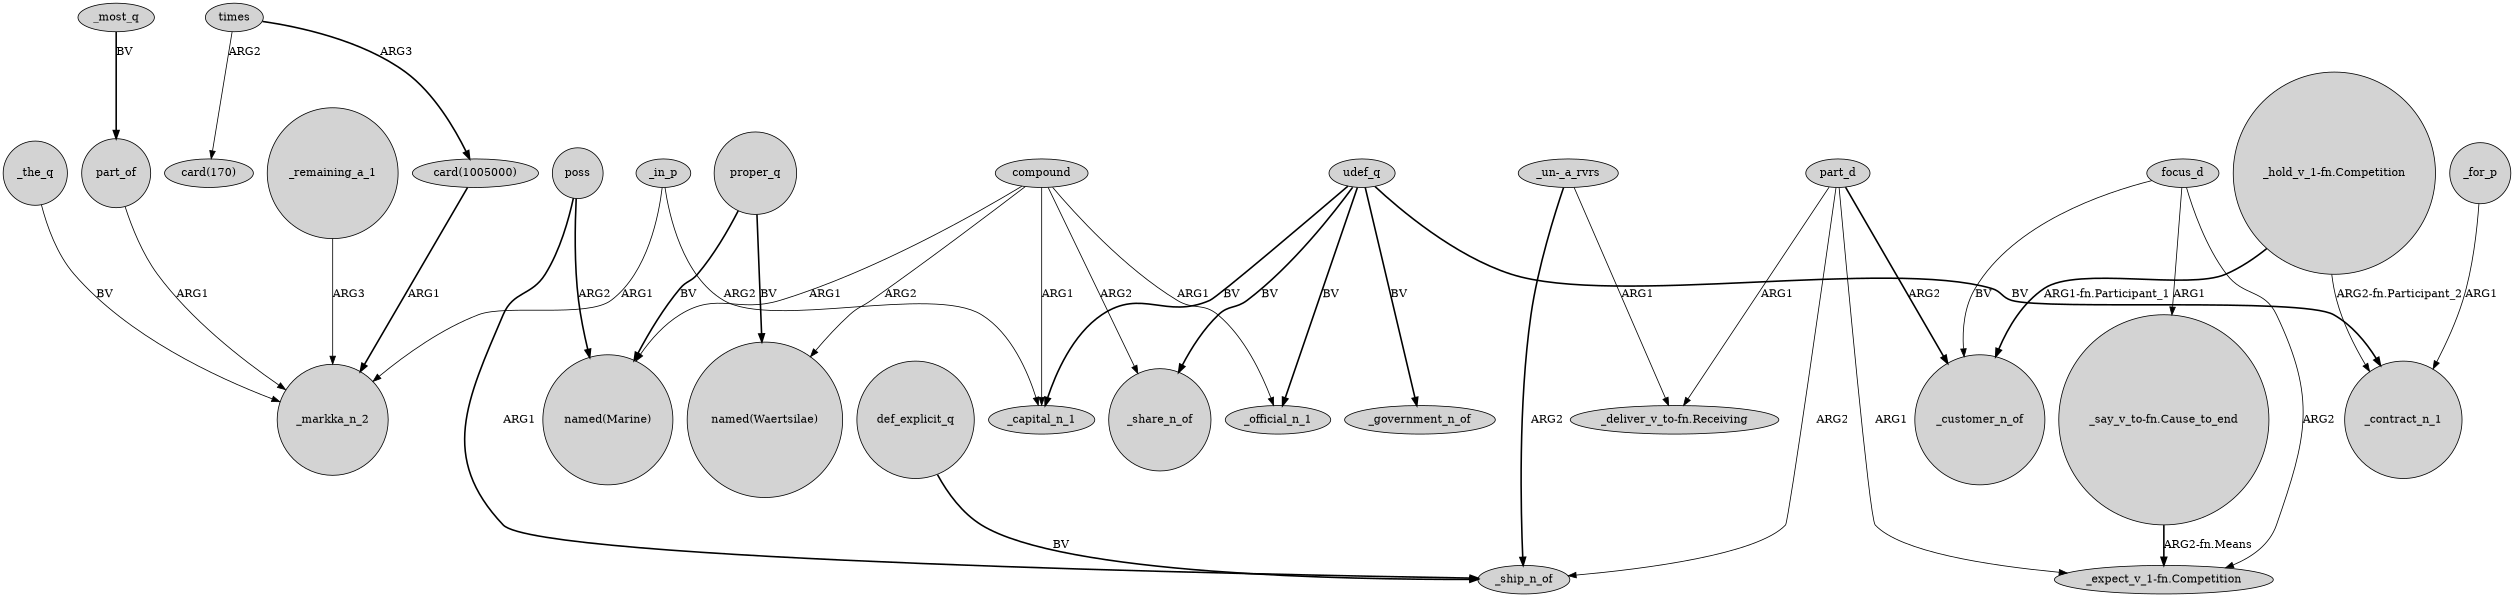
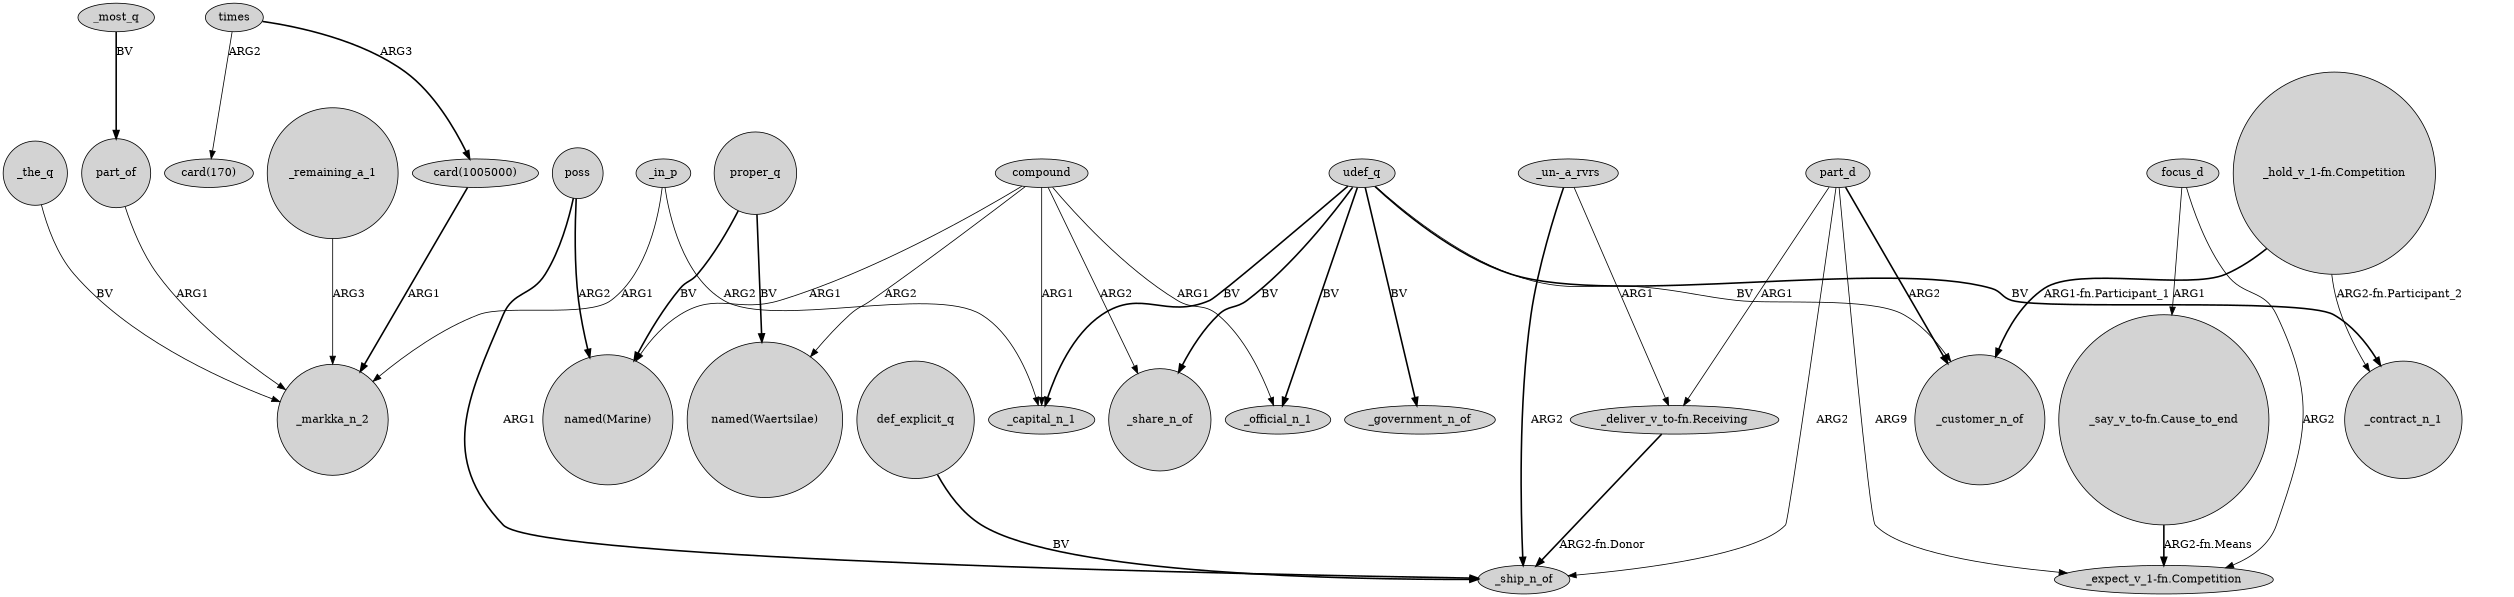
node "_for_p": removed
edge "focus_d" -> "_customer_n_of": now "udef_q" -> "_customer_n_of"
edge "part_d" -> "_expect_v_1-fn.Competition": label "ARG1" -> "ARG9"
edge "_deliver_v_to-fn.Receiving" -> "_ship_n_of": added, label "ARG2-fn.Donor"
